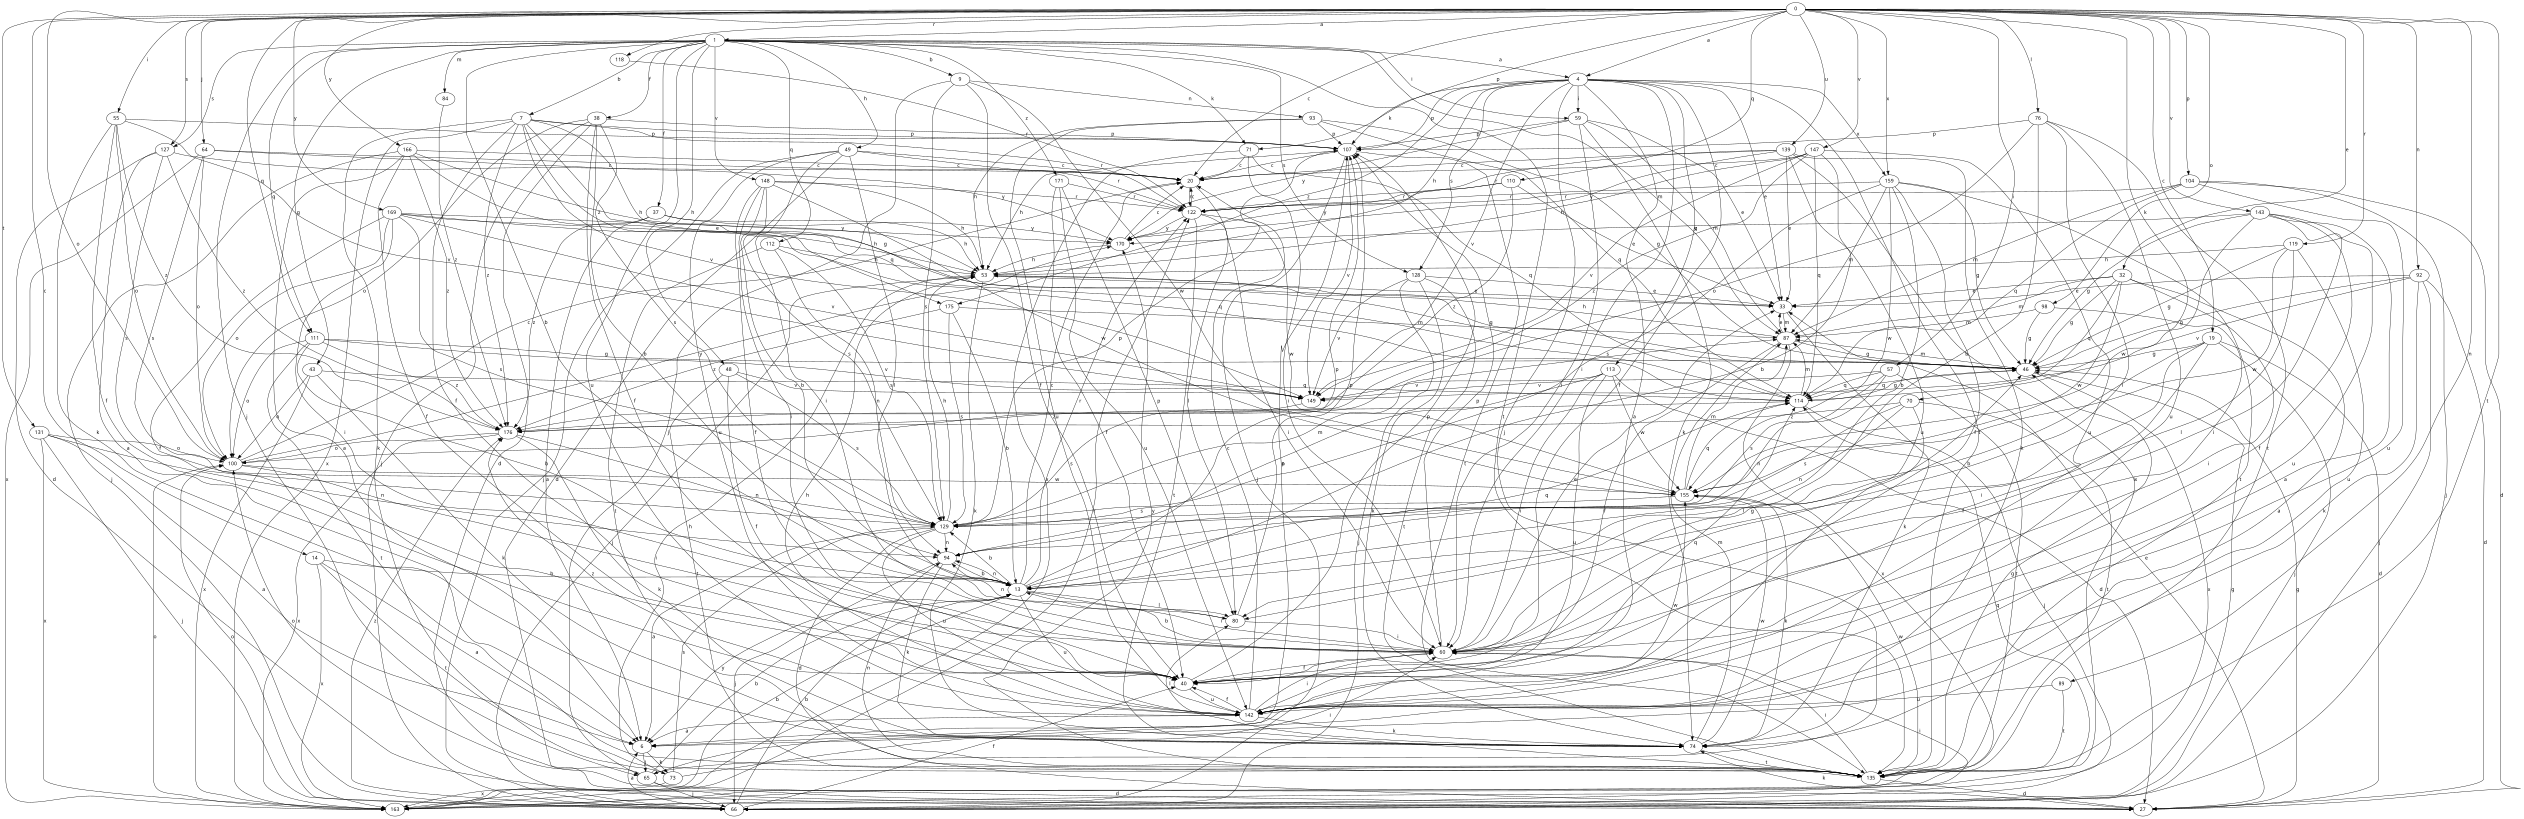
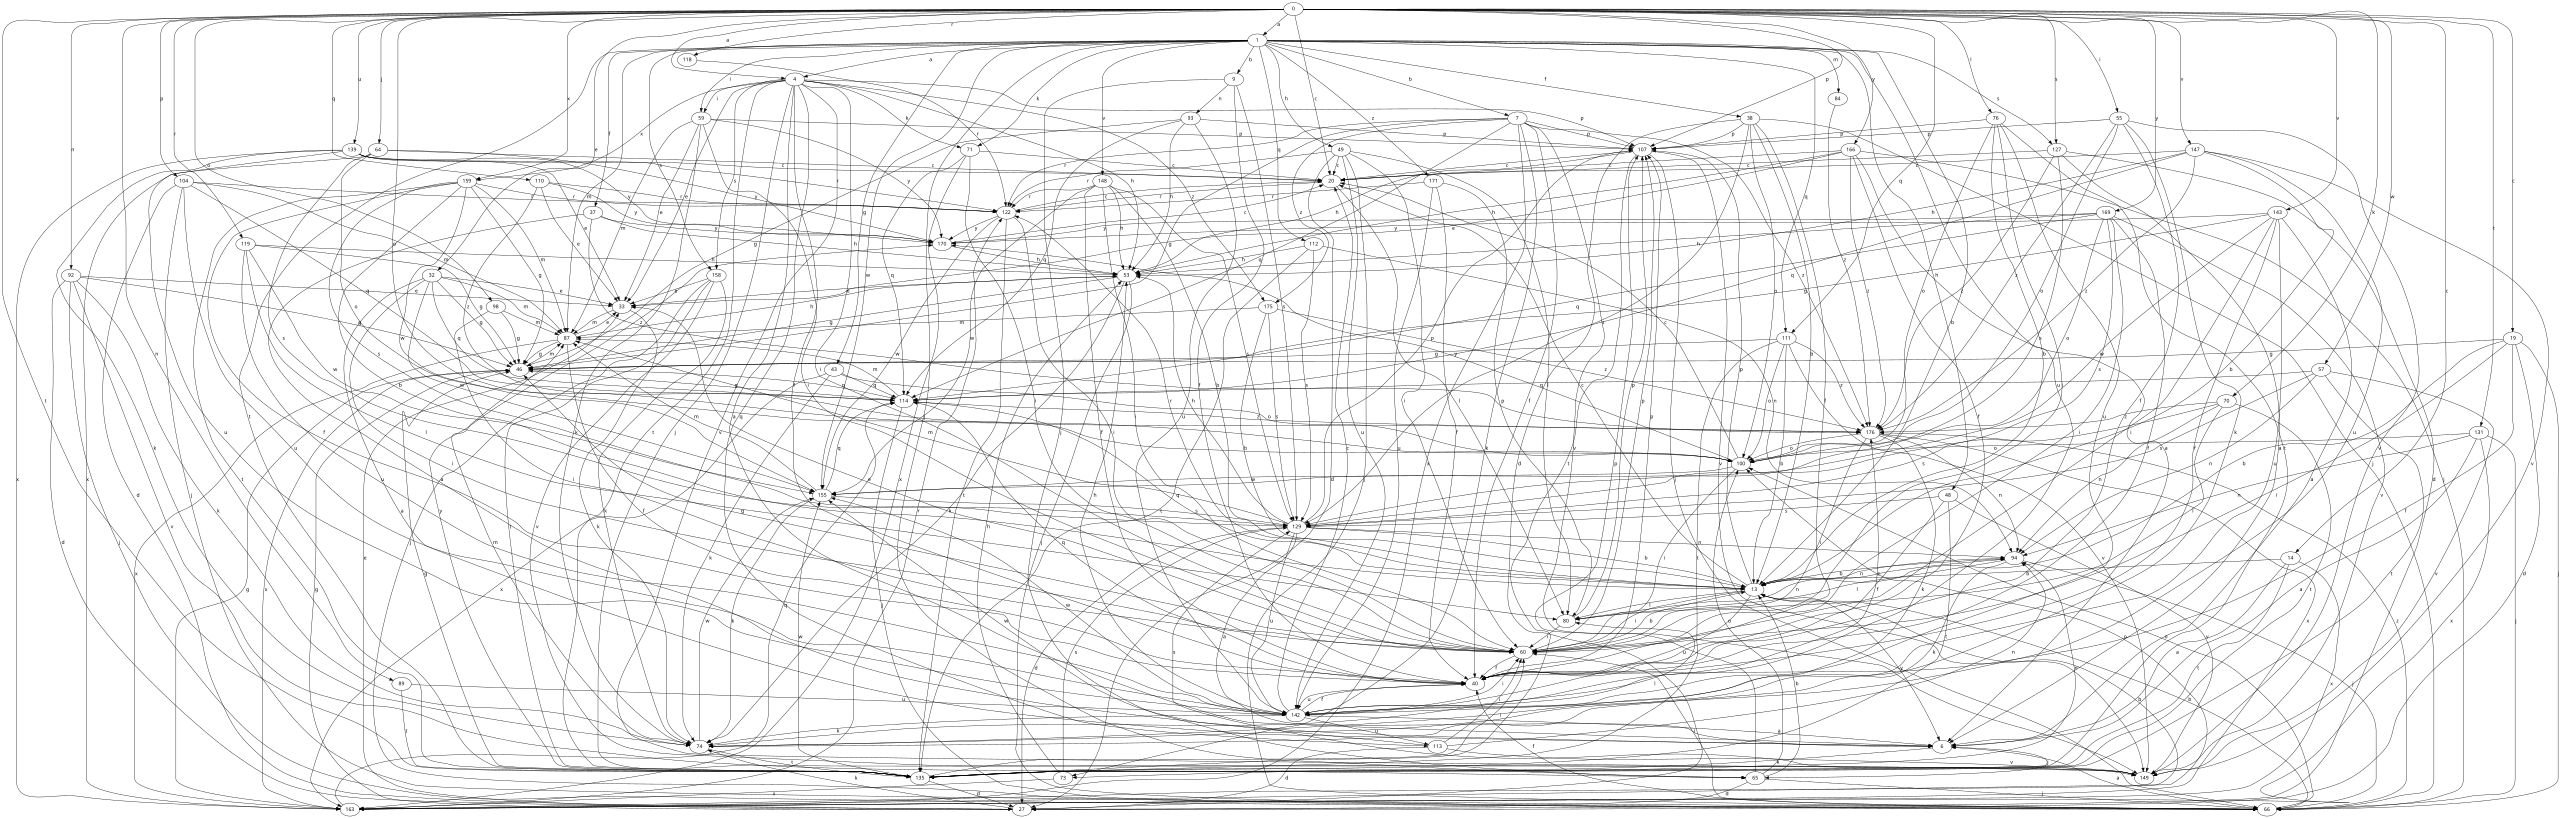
edge "0" -> "57": label "i" -> "w"
node "128": label "128" -> "158"
edge "9" -> "155": now "1" -> "155"
edge "13" -> "129": reversed
edge "94" -> "80": added, label "l"
edge "113" -> "142": reversed
edge "73" -> "60": now "176" -> "60"
